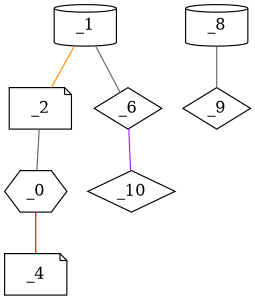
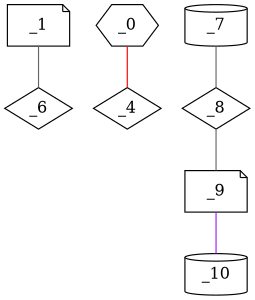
node "_1": shape cylinder -> note
node "_7": added
node "_8": shape cylinder -> diamond
node "_2": removed
node "_9": shape diamond -> note
edge "_6" -- "_10": now "_9" -- "_10"
node "_10": shape diamond -> cylinder
node "_4": shape note -> diamond
